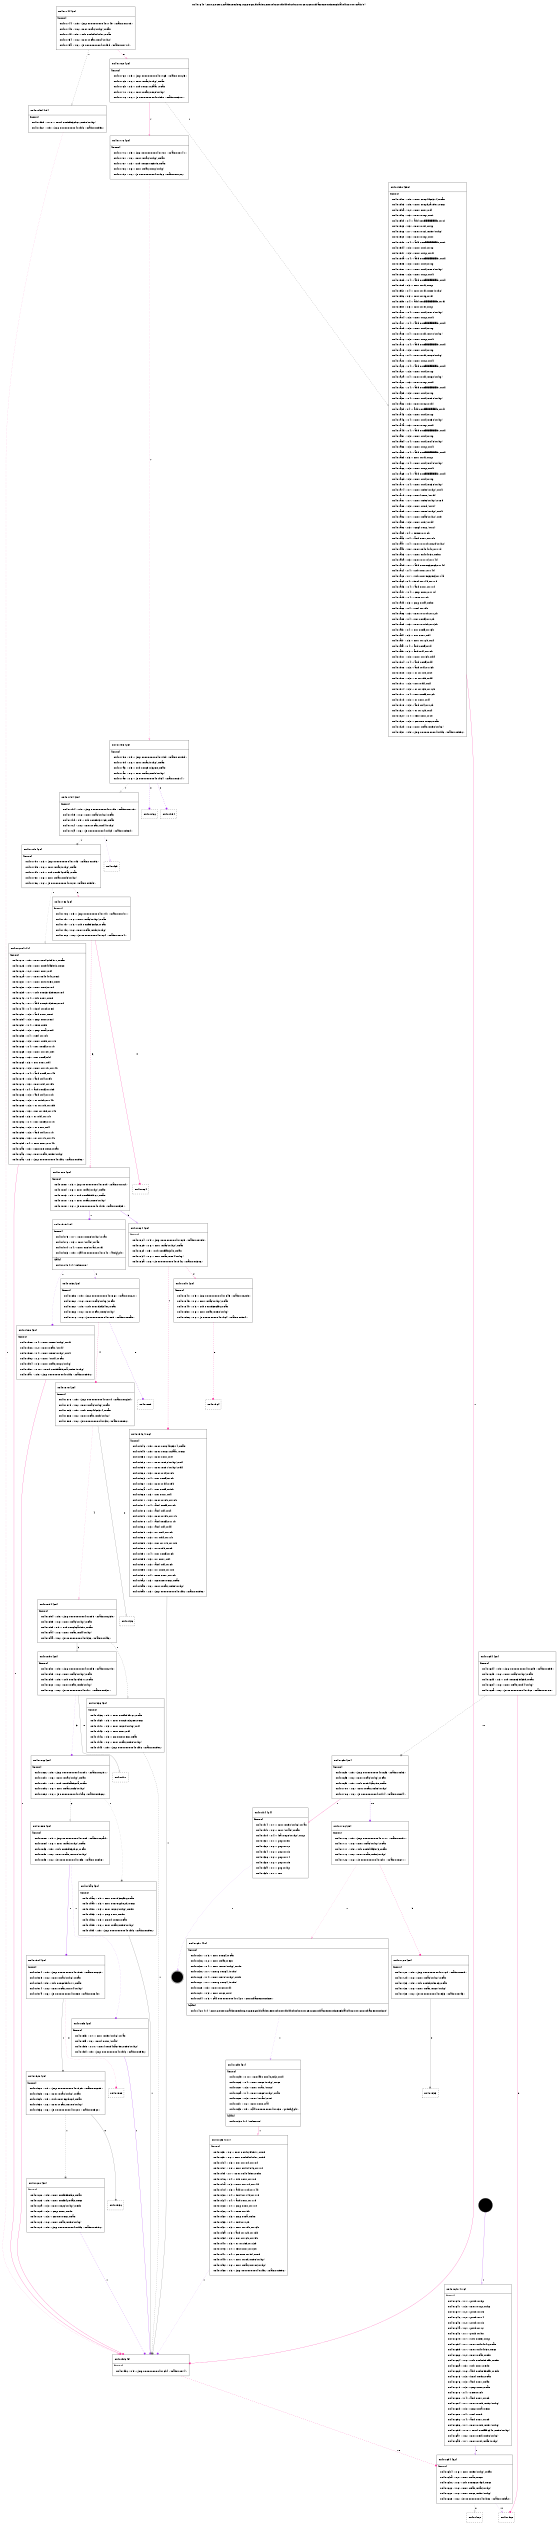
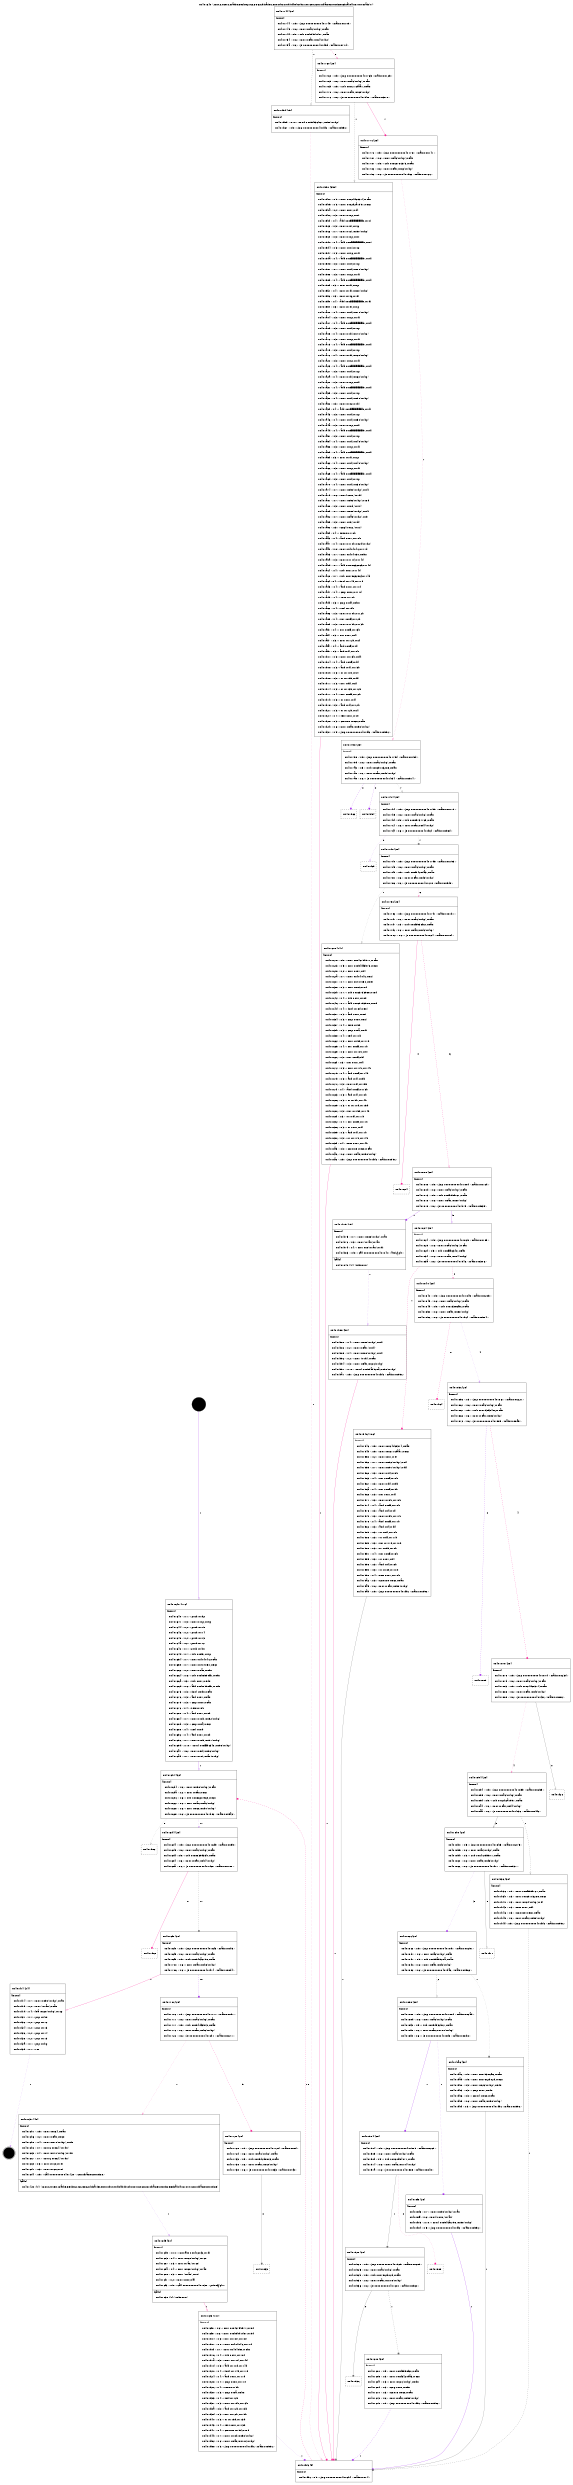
edge "0x401760 [28]" -> "0x40177c [28]": arrowhead onormal -> box
edge "0x401b75 [19]" -> "0x40185c [28]": now "0x401840 [28]" -> "0x40185c [28]"
edge "0x401b75 [19]" -> "0x401b88 [30]": arrowhead box -> onormal
edge "0x4016b4 [32]" -> "0x401dc8": now "0x4016b4 [32]" -> "0x4016d4 [28]"
